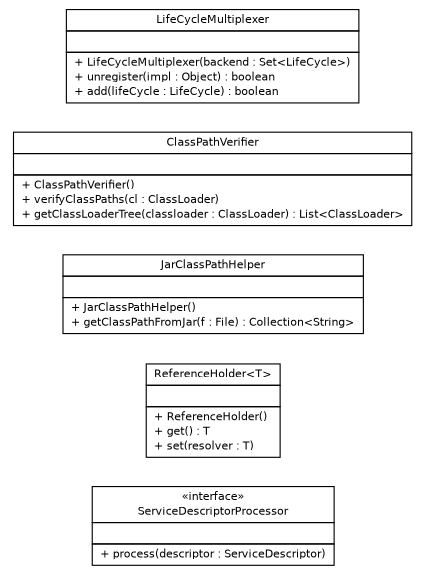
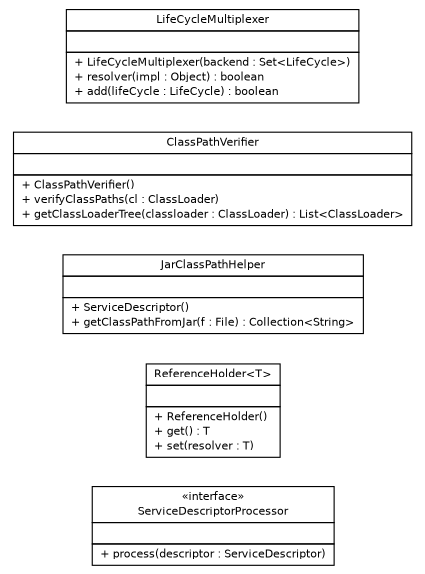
node "LifeCycleMultiplexer": text "+ unregister(impl : Object) : boolean" -> "+ resolver(impl : Object) : boolean"
node "JarClassPathHelper": text "+ JarClassPathHelper()" -> "+ ServiceDescriptor()"
